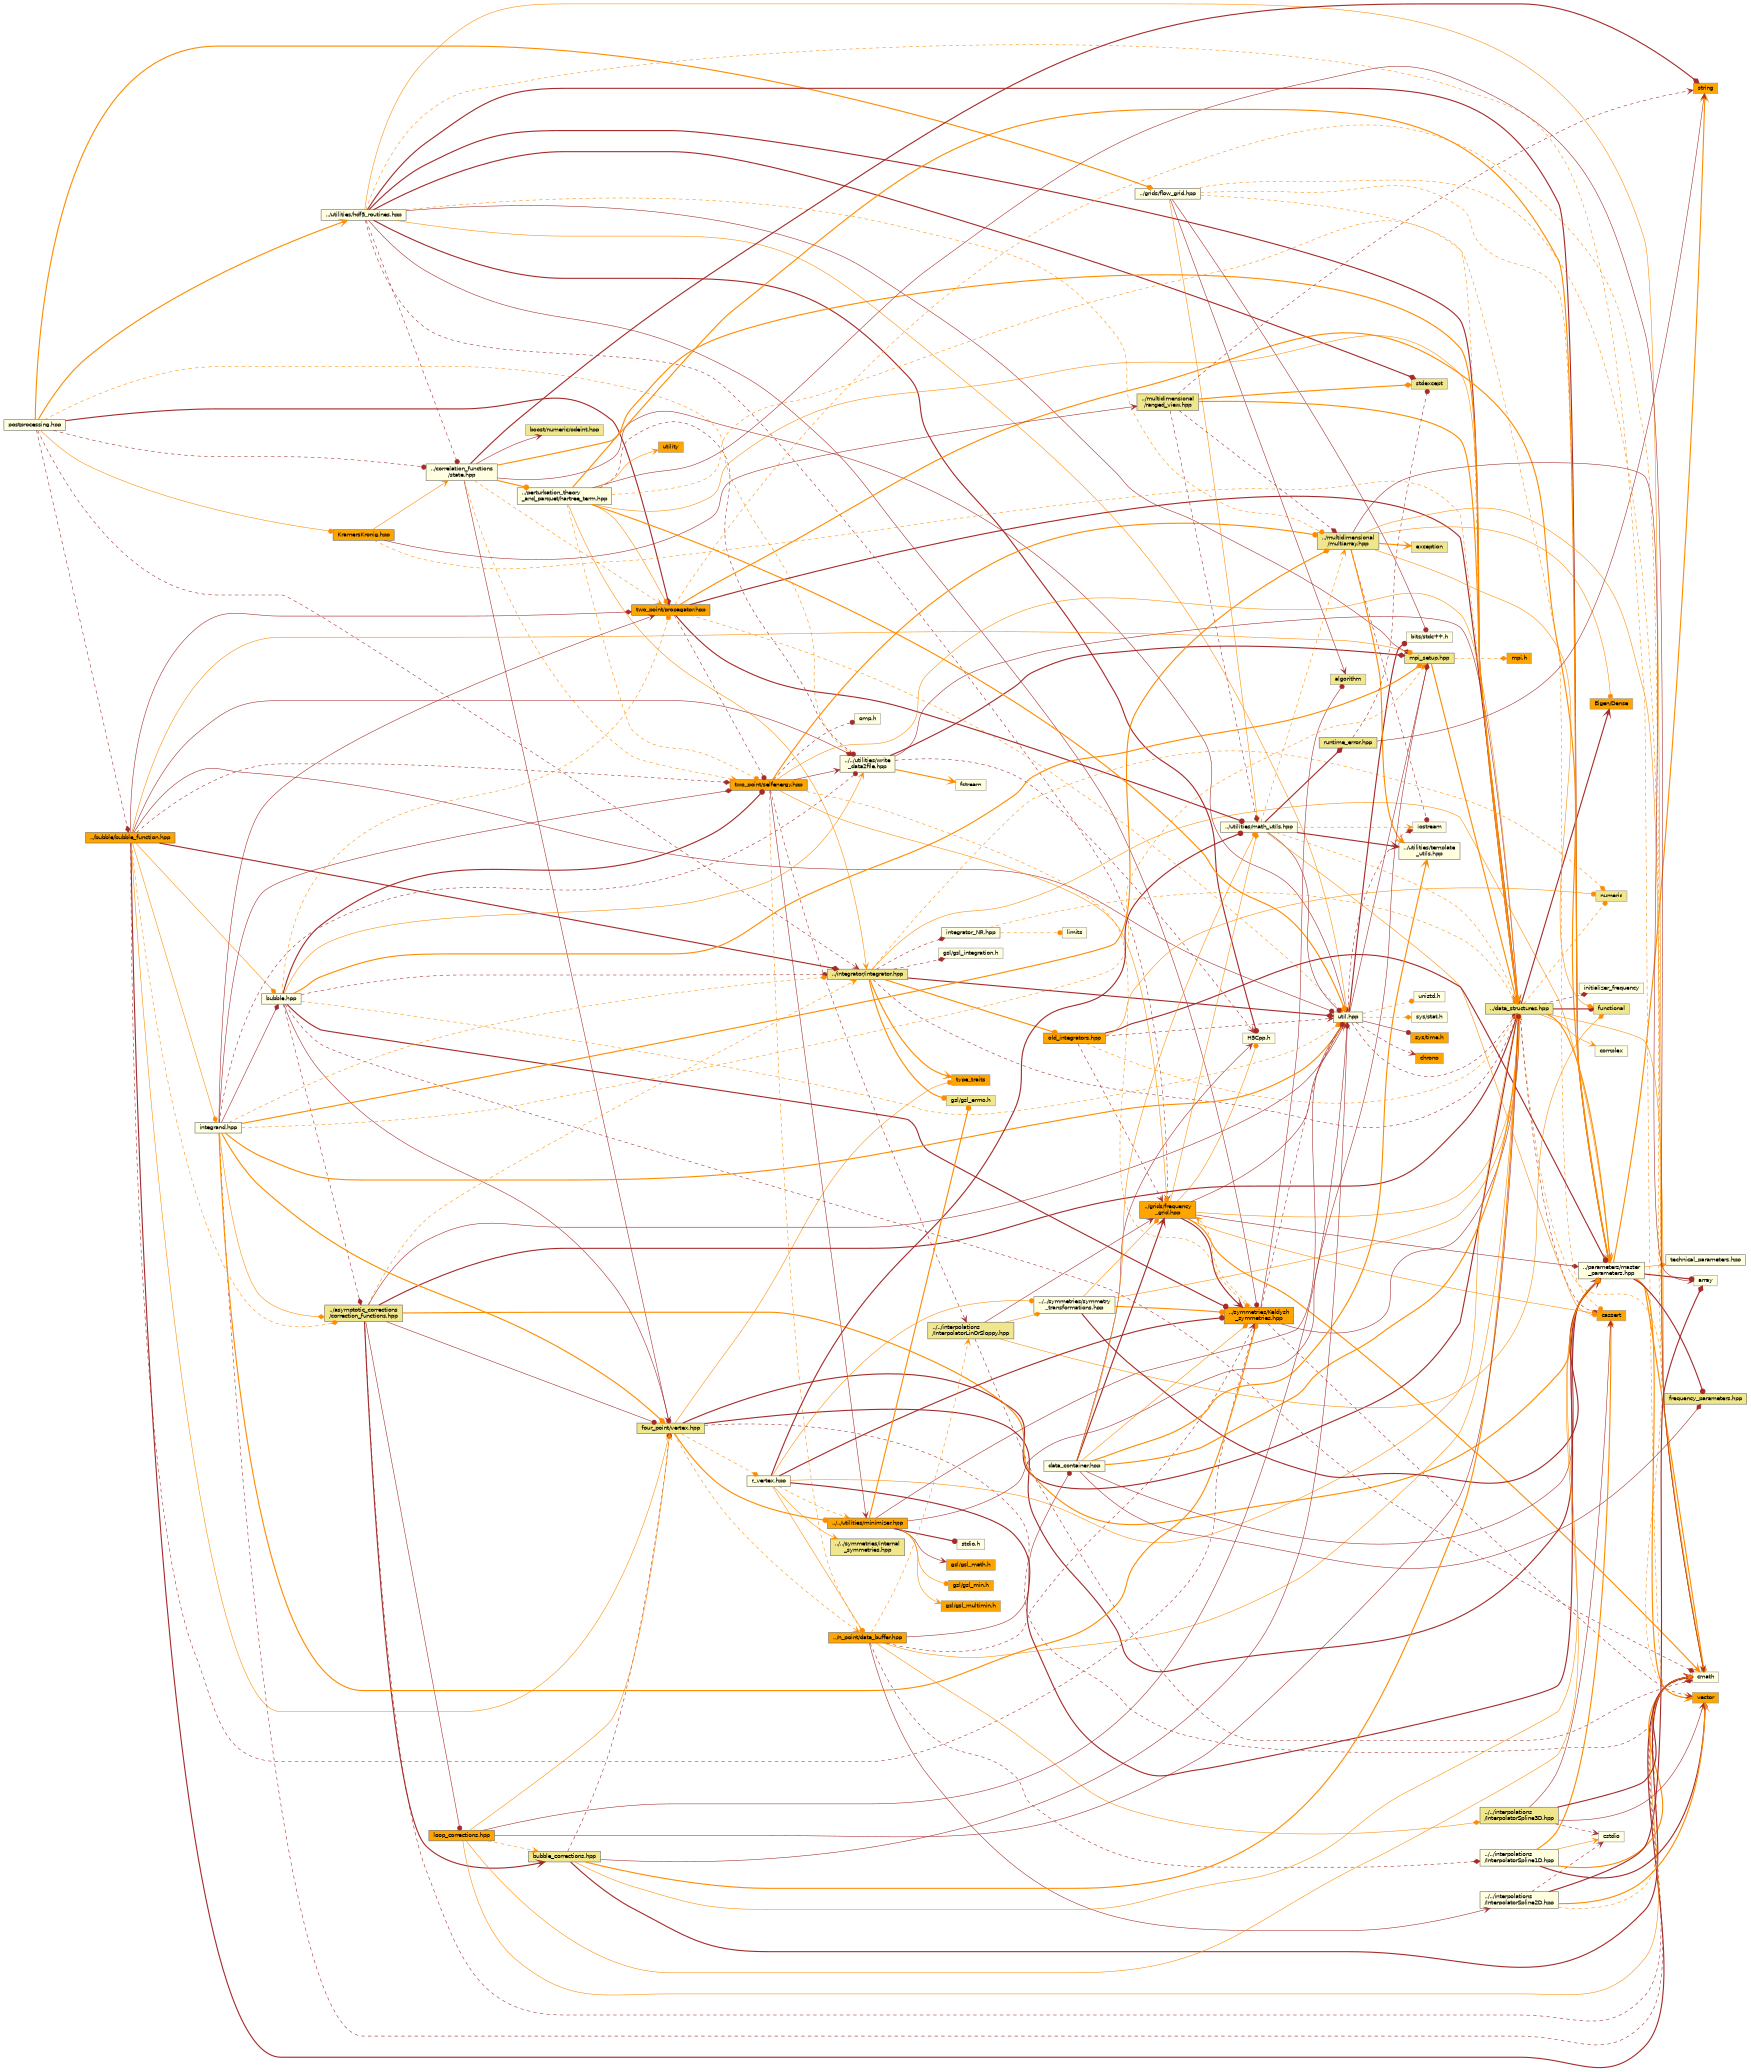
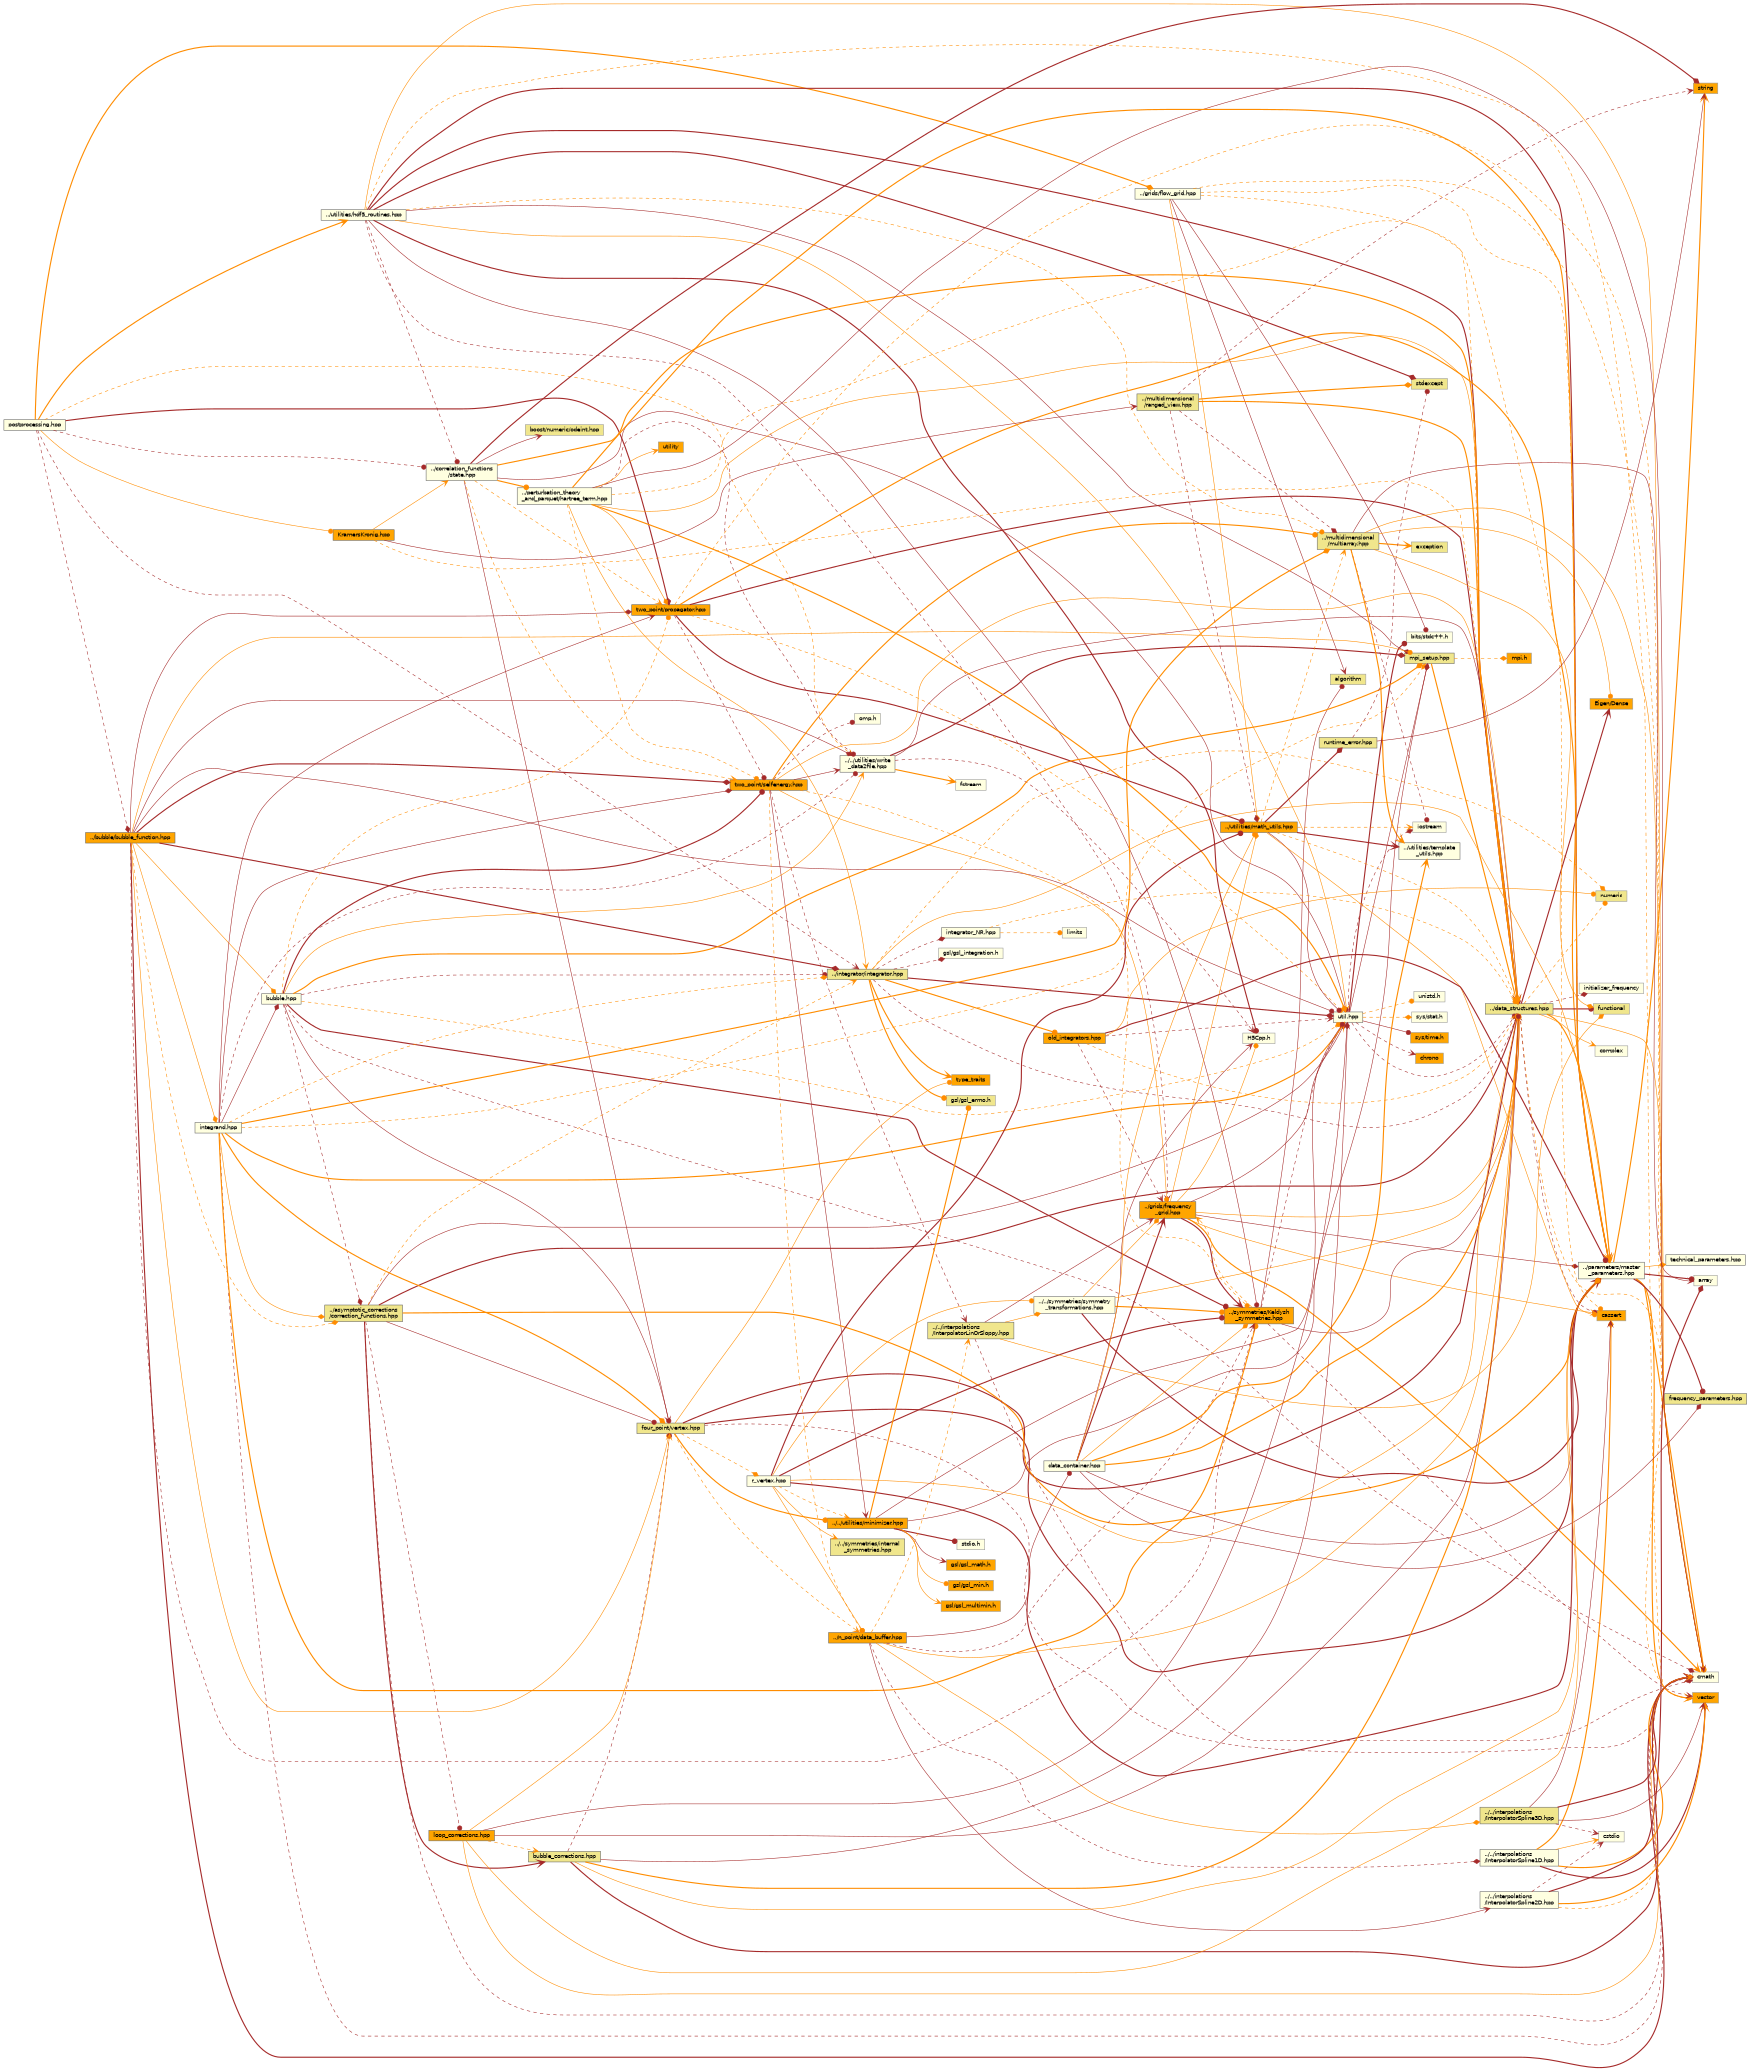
edge "../bubble/bubble_function.hpp" -> "two_point/selfenergy.hpp": style dashed -> bold
node "../utilities/math_utils.hpp": fillcolor lightyellow -> orange
edge "../asymptotic_corrections /correction_functions.hpp" -> "loop_corrections.hpp": style solid -> dashed
